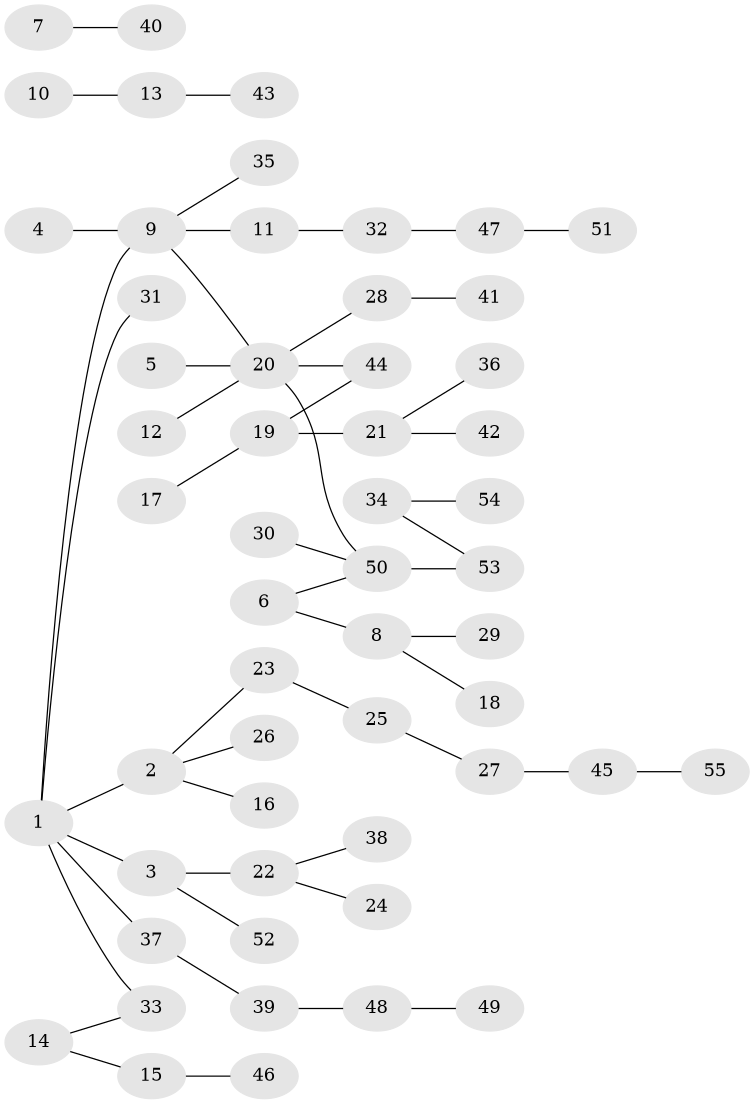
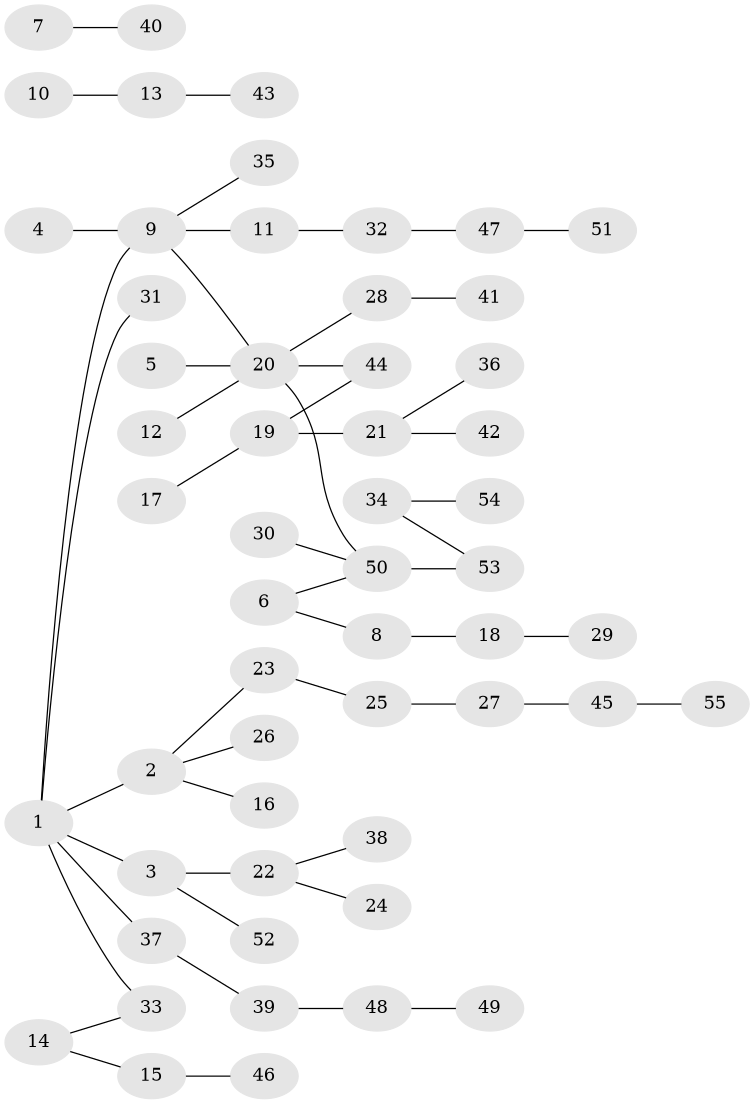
edge "8" -- "29": now "18" -- "29"
